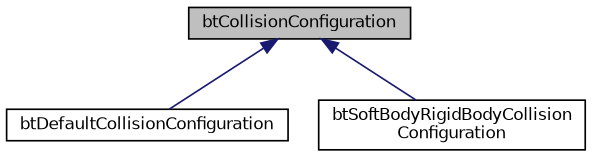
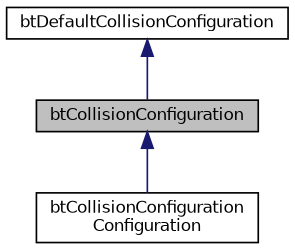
edge "btDefaultCollisionConfiguration" -> "btCollisionConfiguration": reversed
node "btSoftBodyRigidBodyCollision Configuration": label "btSoftBodyRigidBodyCollision Configuration" -> "btCollisionConfiguration Configuration"
